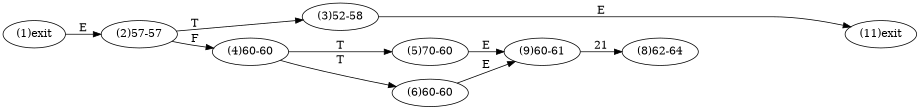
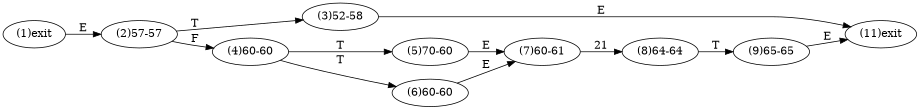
node "(9)60-61": label "(9)60-61" -> "(7)60-61"
node "(8)62-64": label "(8)62-64" -> "(8)64-64"
node "(9)65-65": added
